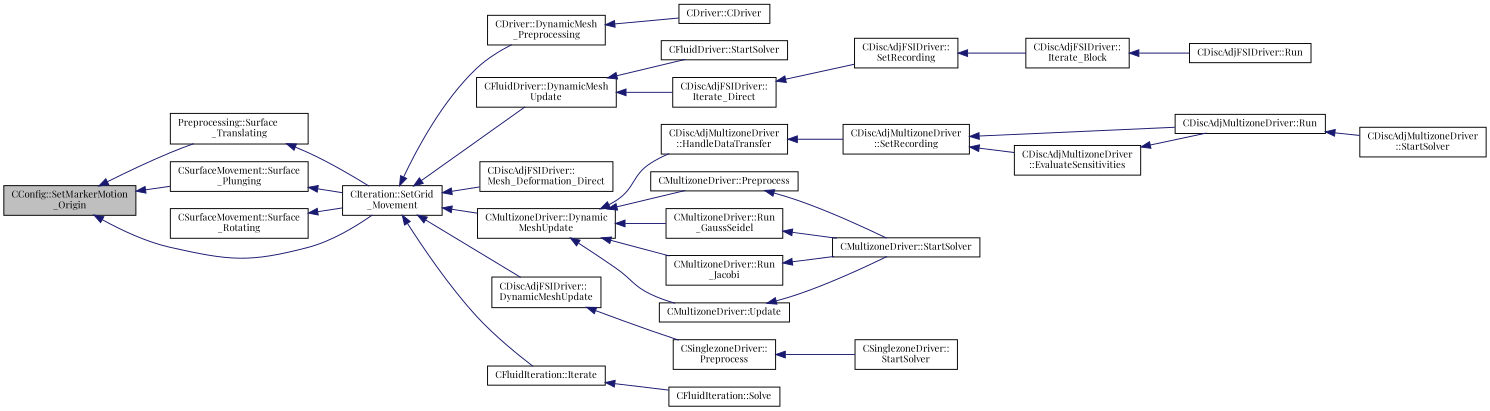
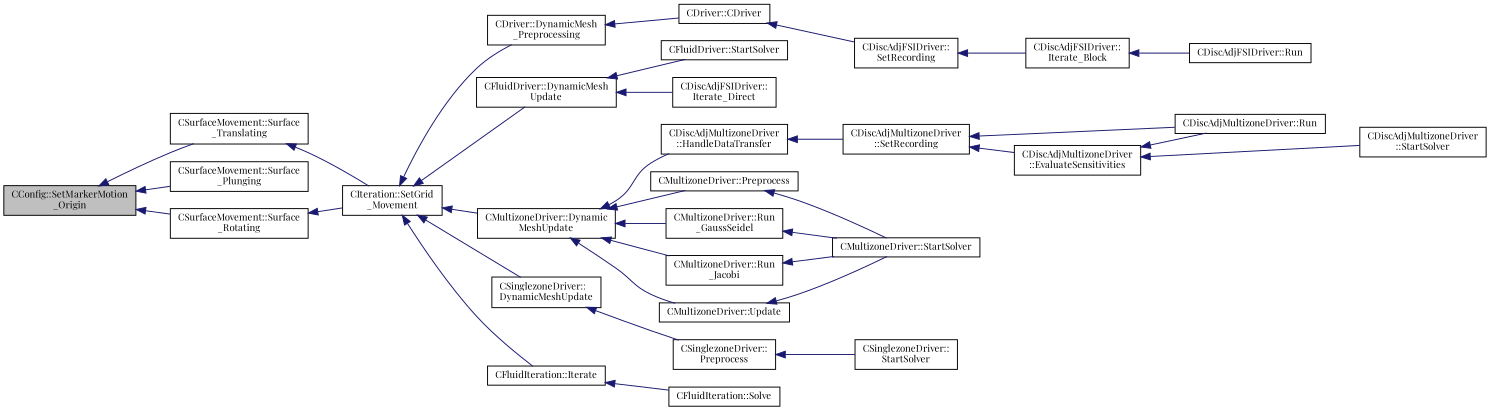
edge "CDiscAdjFSIDriver:: SetRecording" -> "CDiscAdjFSIDriver:: Iterate_Direct": now "CDiscAdjFSIDriver:: SetRecording" -> "CDriver::CDriver"
node "Preprocessing::Surface _Translating": label "Preprocessing::Surface _Translating" -> "CSurfaceMovement::Surface _Translating"
edge "CDiscAdjMultizoneDriver ::StartSolver" -> "CDiscAdjMultizoneDriver::Run": now "CDiscAdjMultizoneDriver ::StartSolver" -> "CDiscAdjMultizoneDriver ::EvaluateSensitivities"
node "CDiscAdjFSIDriver:: Mesh_Deformation_Direct": removed
edge "CIteration::SetGrid _Movement" -> "CSurfaceMovement::Surface _Plunging": removed
edge "CIteration::SetGrid _Movement" -> "CConfig::SetMarkerMotion _Origin": now "CSurfaceMovement::Surface _Rotating" -> "CConfig::SetMarkerMotion _Origin"
node "CDiscAdjFSIDriver:: DynamicMeshUpdate": label "CDiscAdjFSIDriver:: DynamicMeshUpdate" -> "CSinglezoneDriver:: DynamicMeshUpdate"
